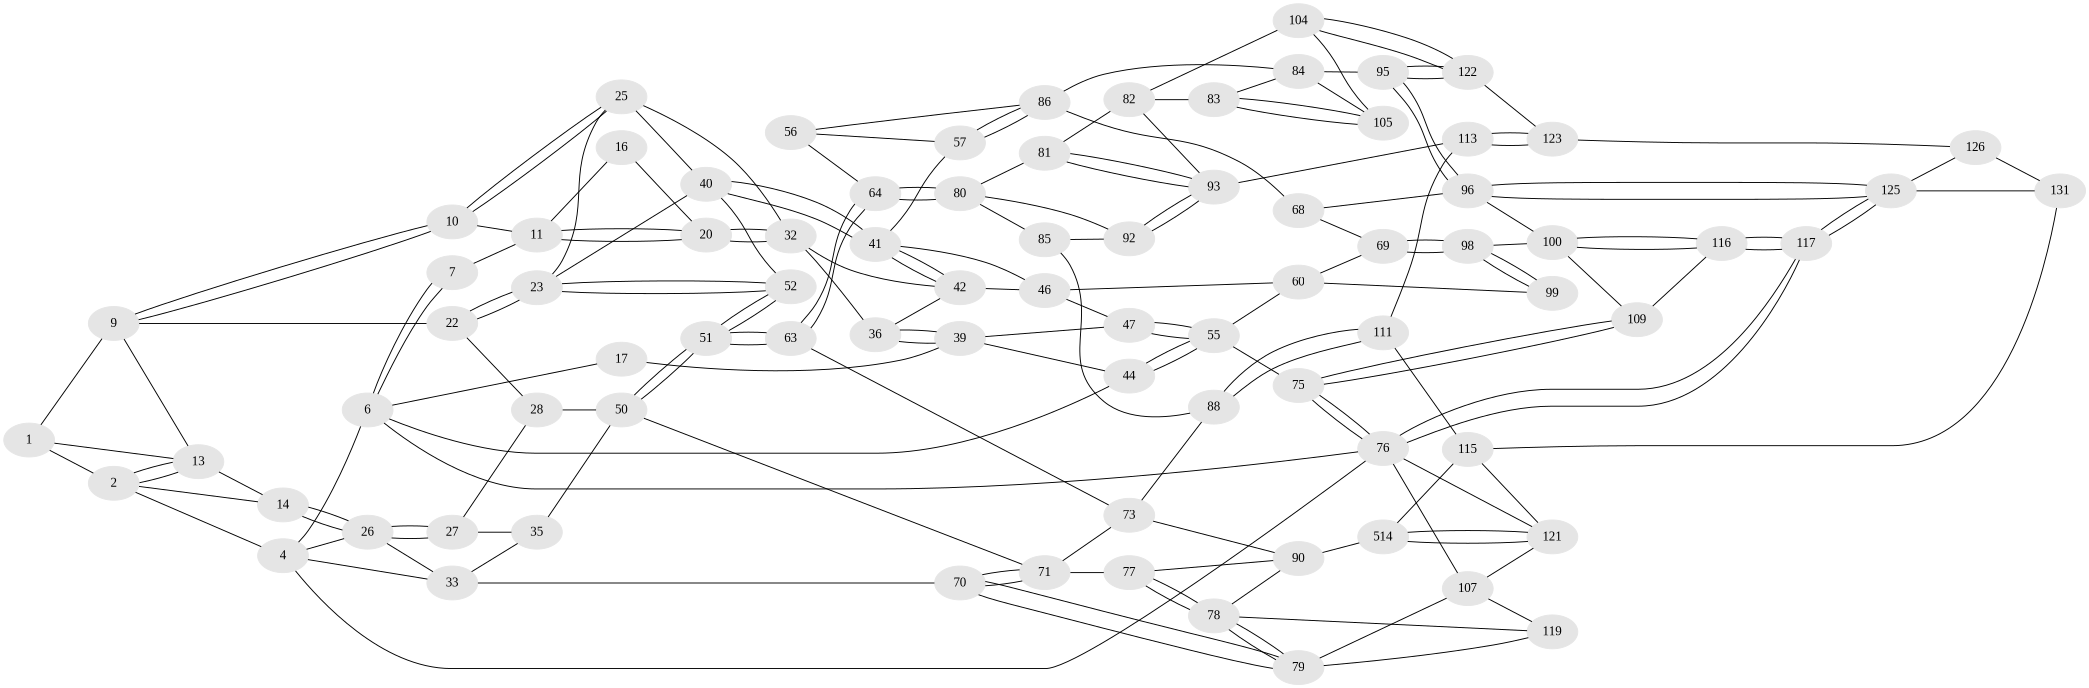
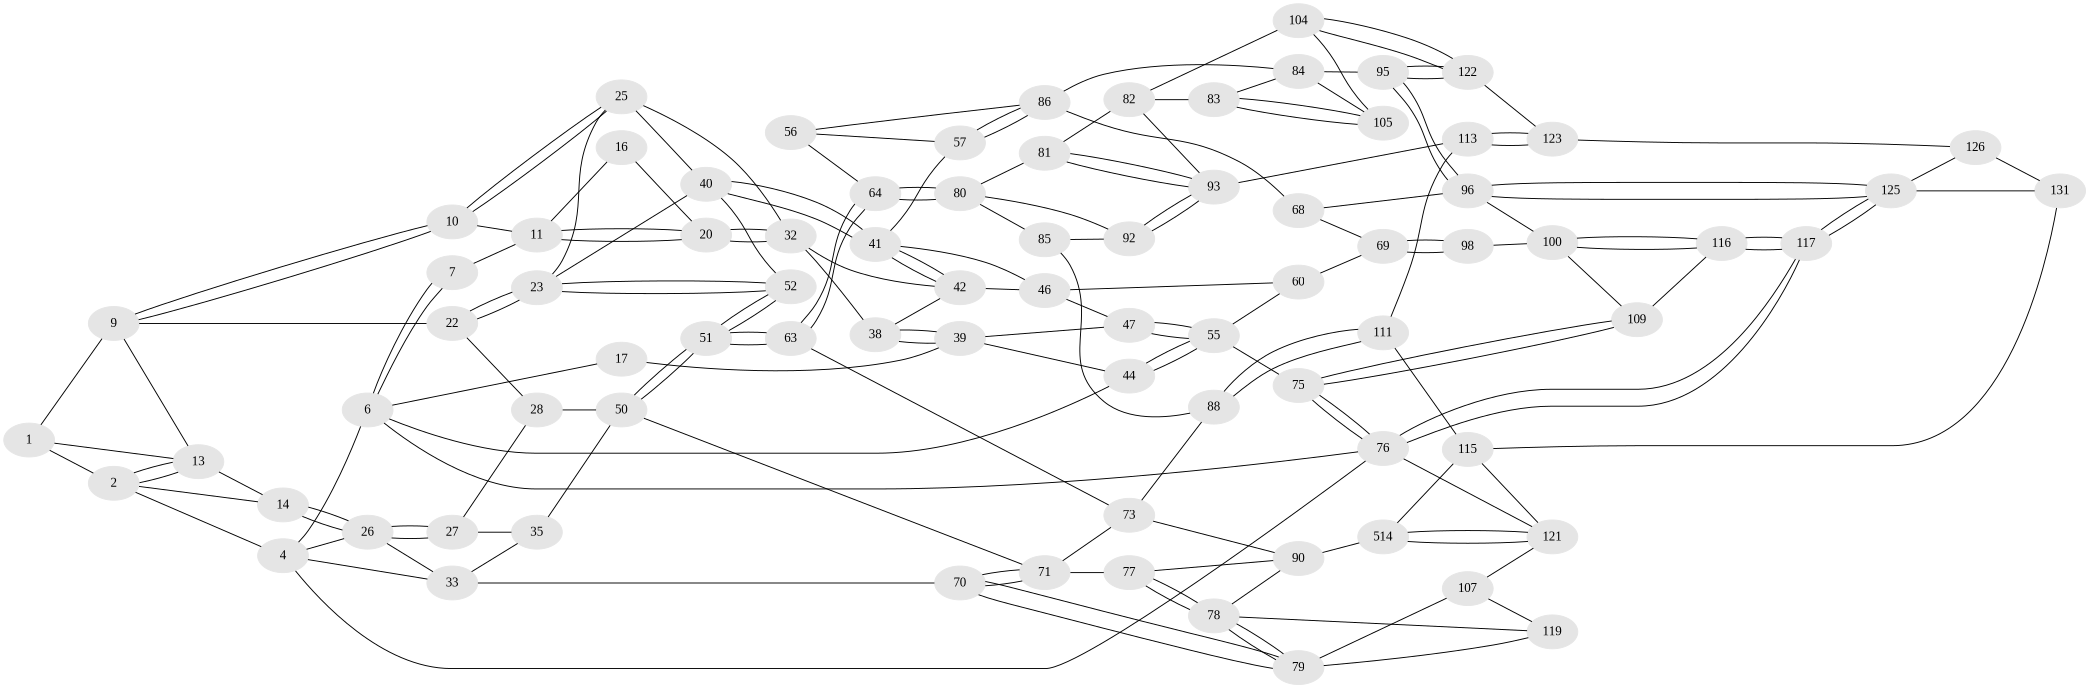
node "99": removed
node "36": label "36" -> "38"
edge "76" -- "107": removed
